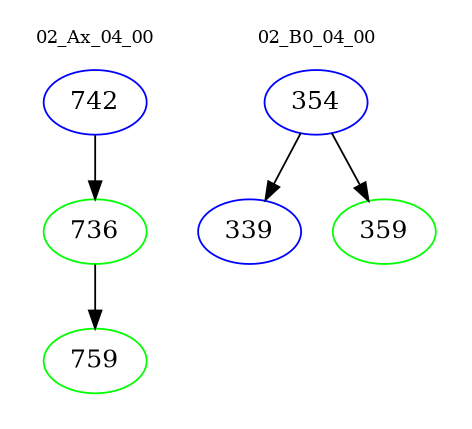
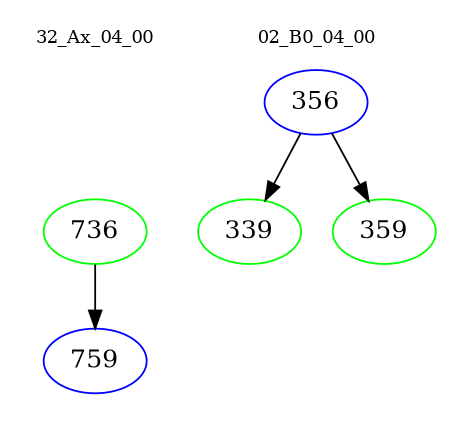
cluster "02_Ax_04_00": label "02_Ax_04_00" -> "32_Ax_04_00"
node "742": removed
node "354": label "354" -> "356"
node "339": color blue -> green
node "759": color green -> blue
